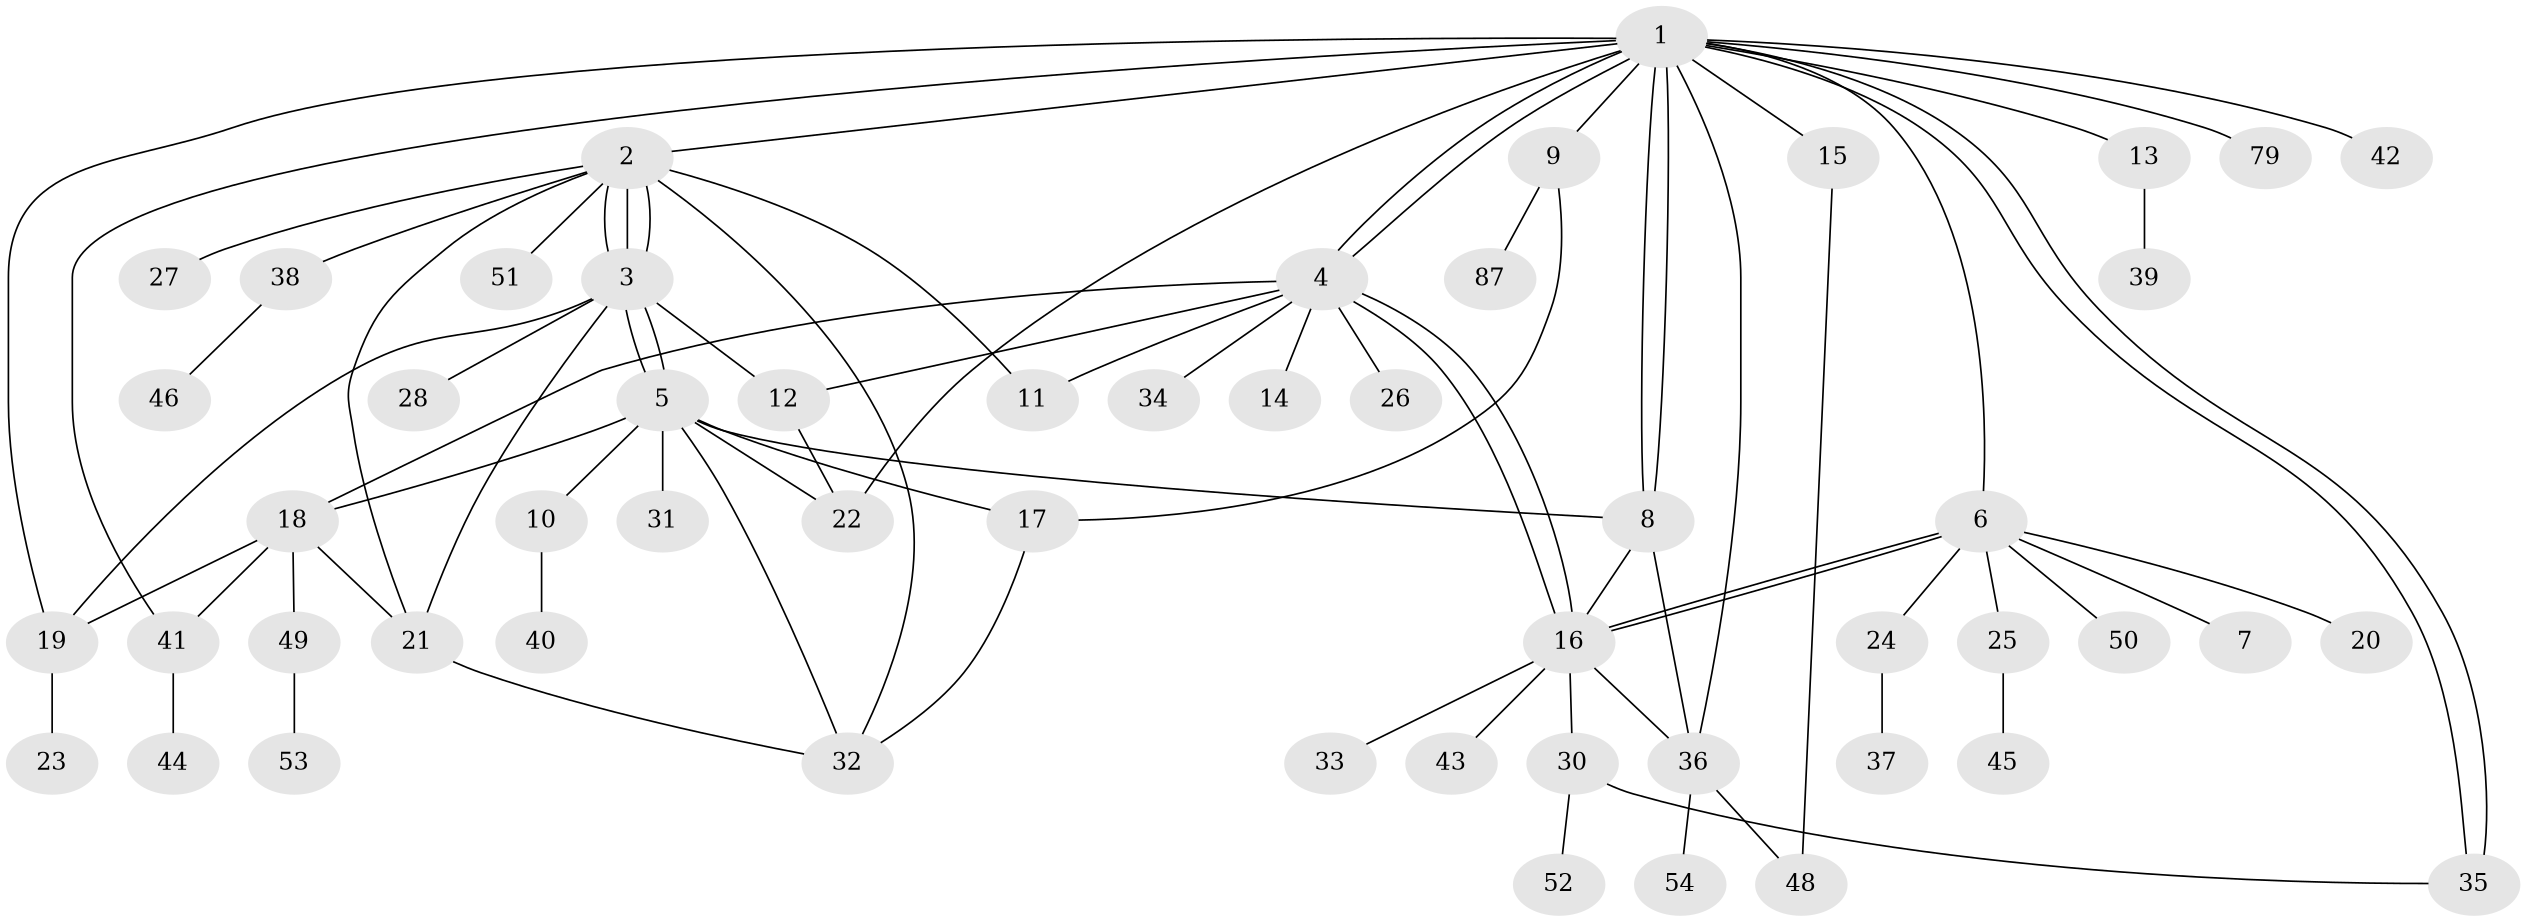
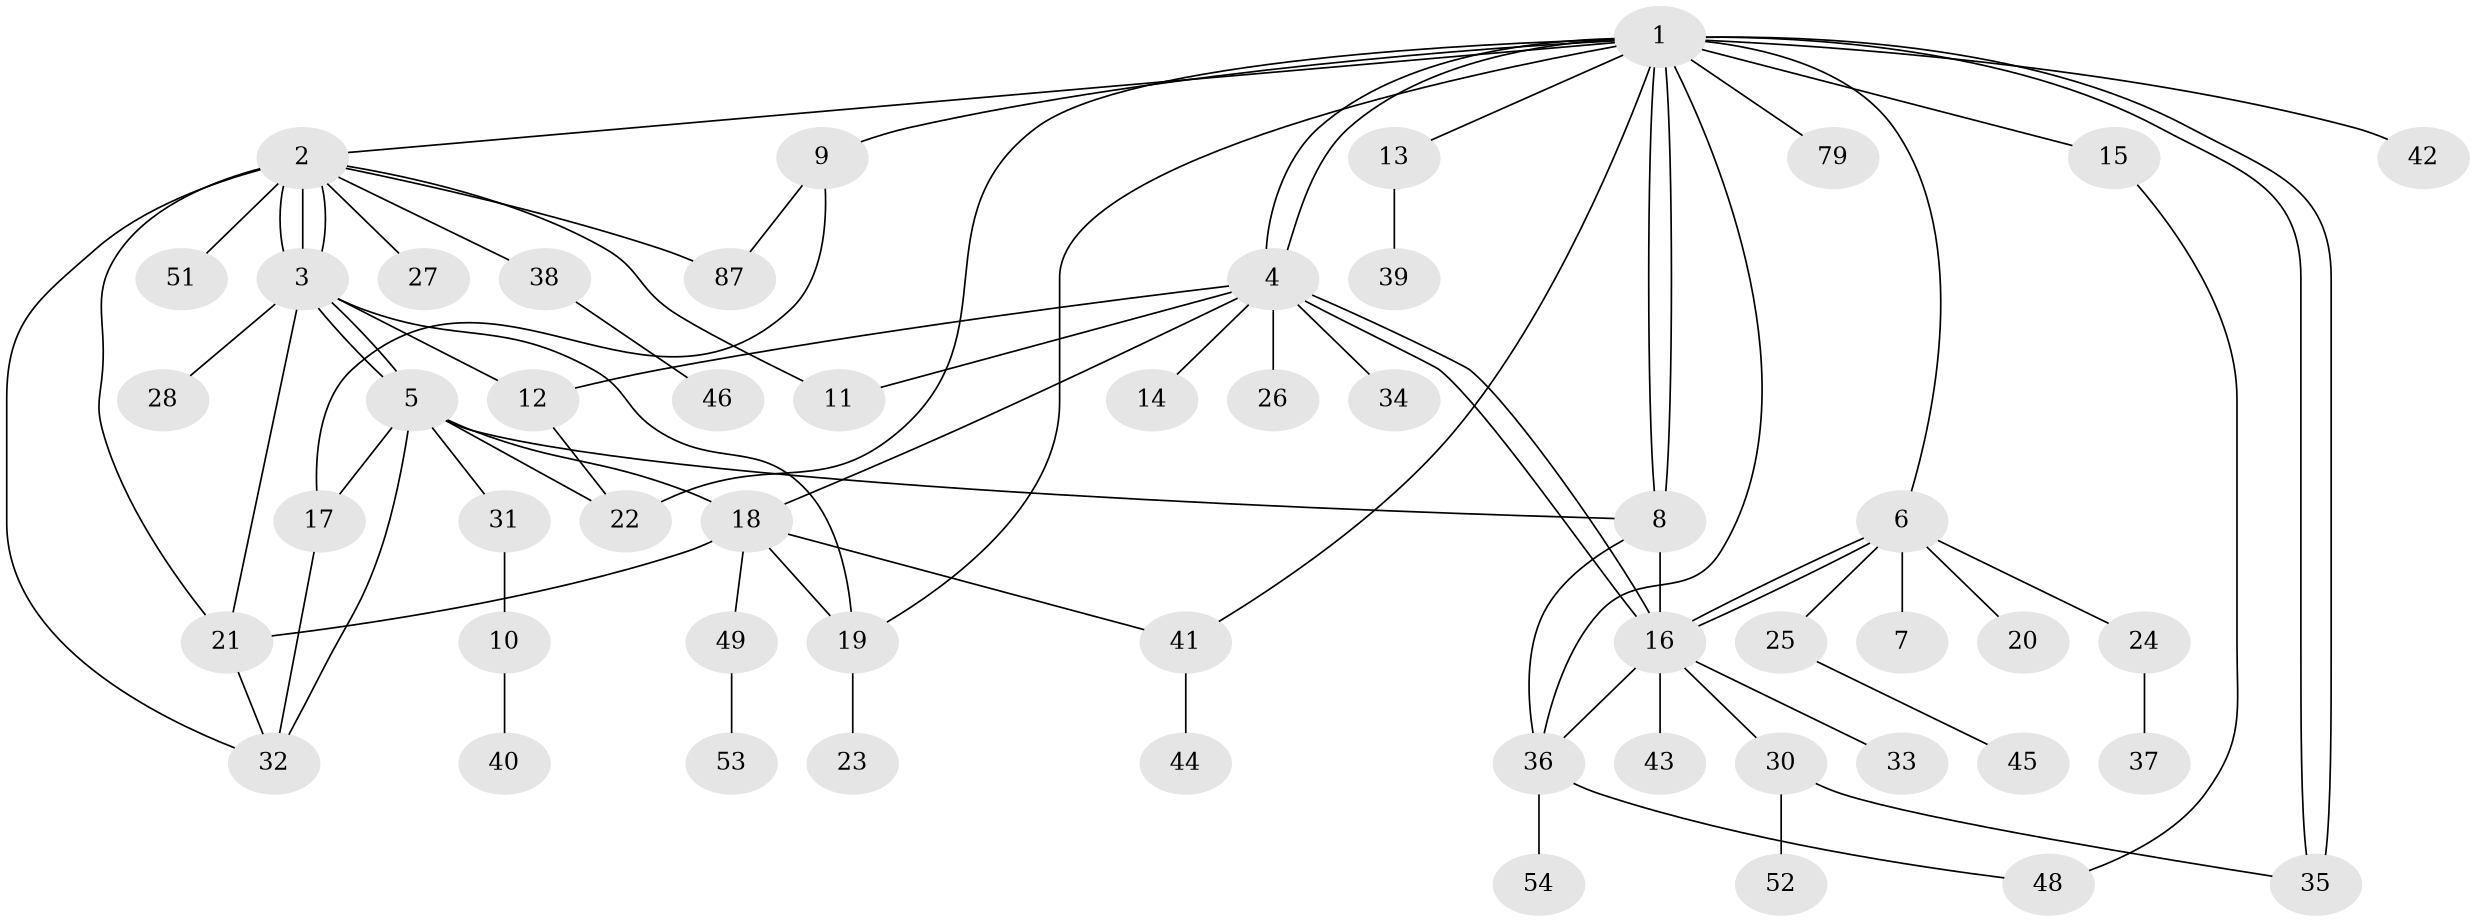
edge "2" -- "87": added
edge "5" -- "10": now "31" -- "10"
node "50": removed
